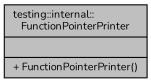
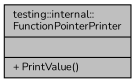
node "testing::internal::": text "+ FunctionPointerPrinter()" -> "+ PrintValue()"
